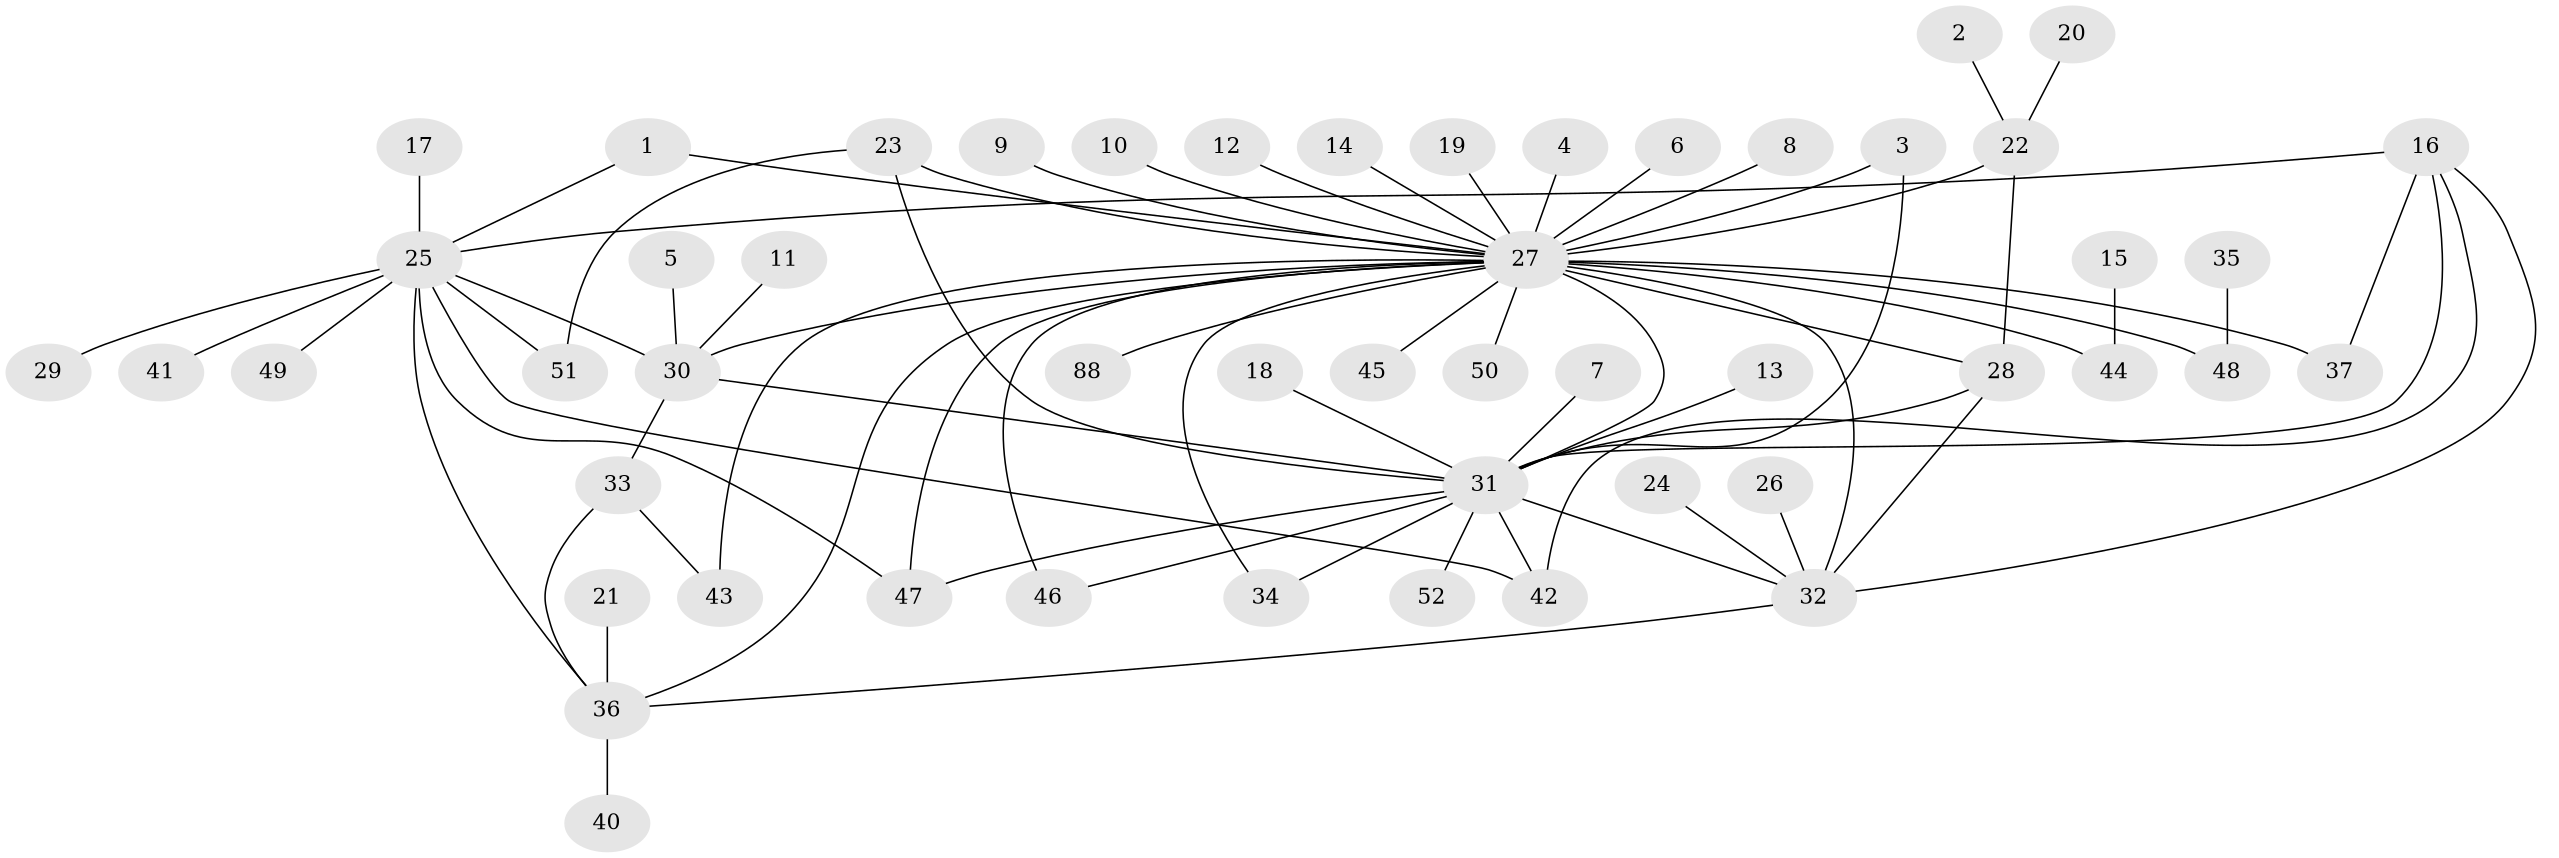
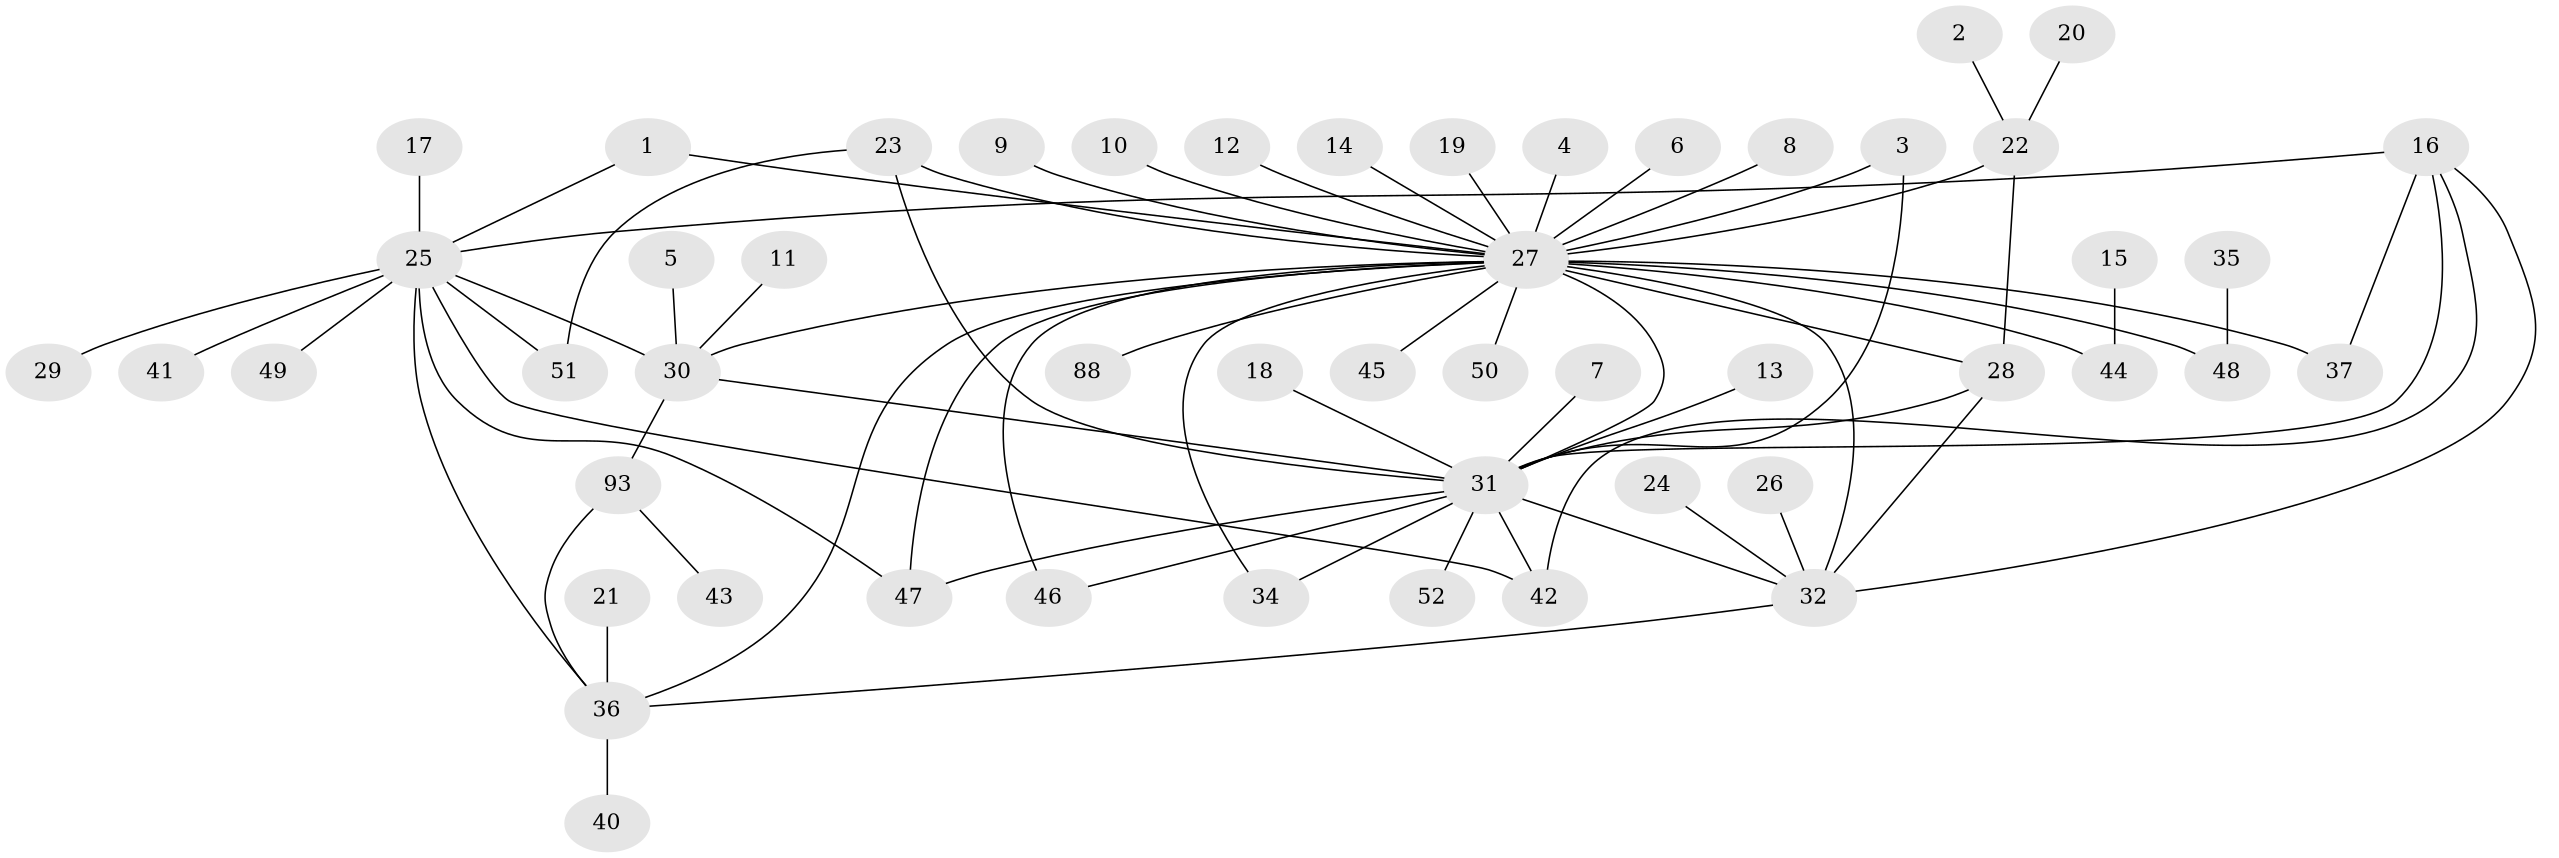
edge "27" -- "43": removed
node "33": label "33" -> "93"
